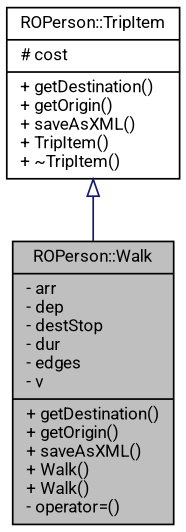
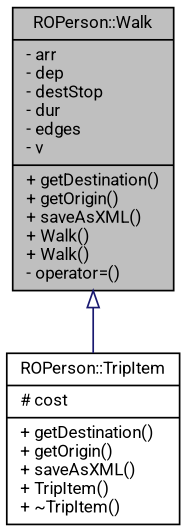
edge "ROPerson::Walk" -> "ROPerson::TripItem": reversed
